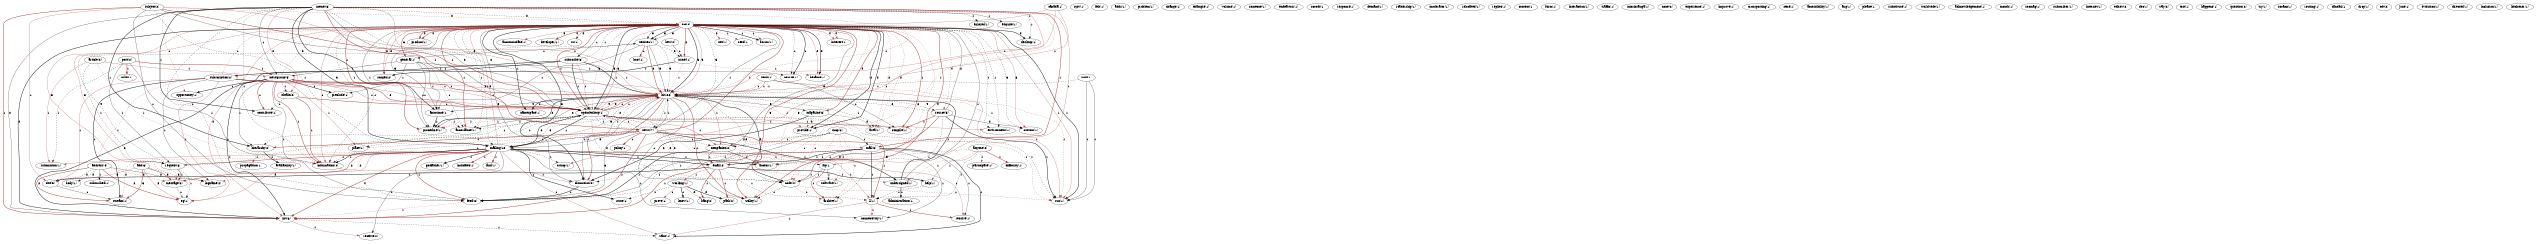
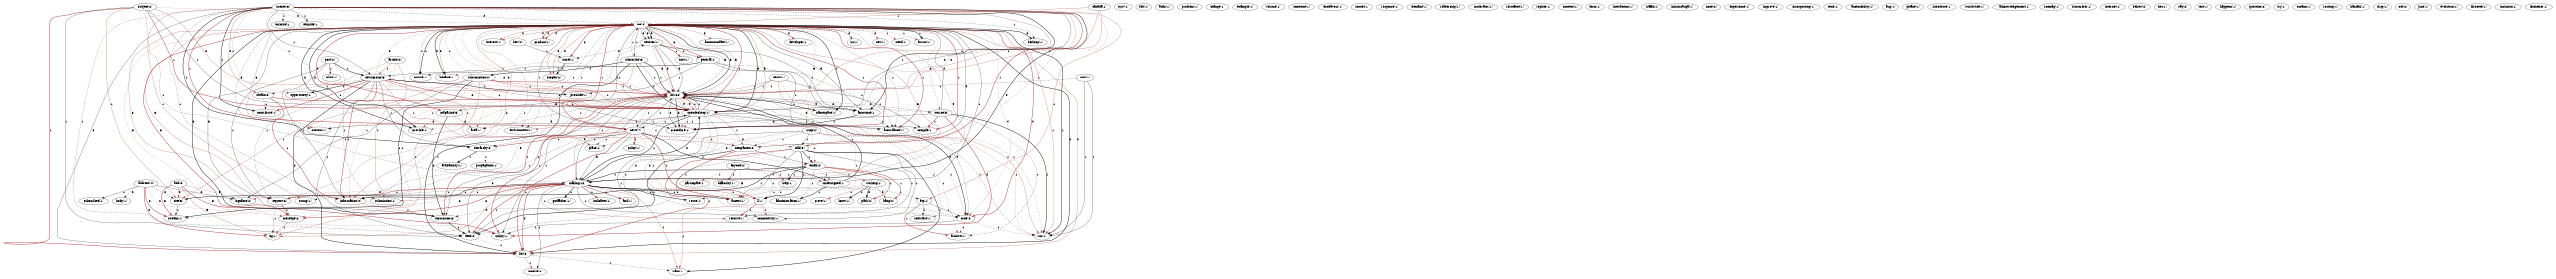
node "month(1)": removed
edge "post(2)" -> "newsgroup(5)": color brown -> black
edge "mailing(13)" -> "email(2)": reversed
edge "code(4)" -> "utility(1)": style dashed -> solid
